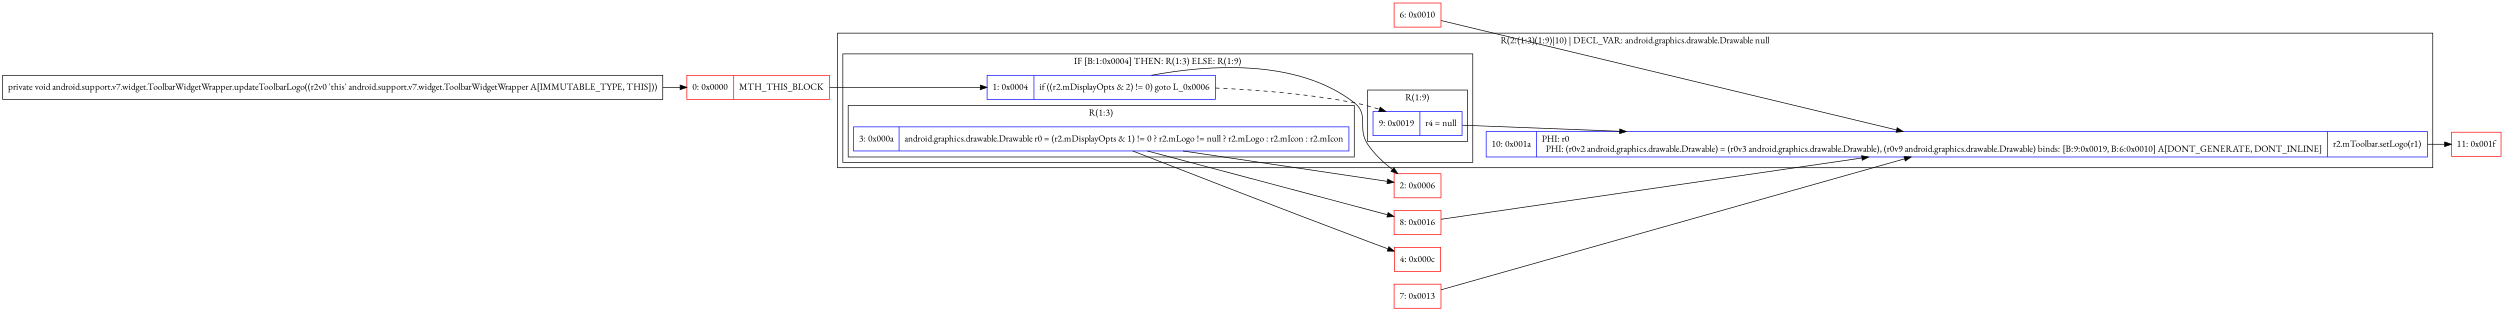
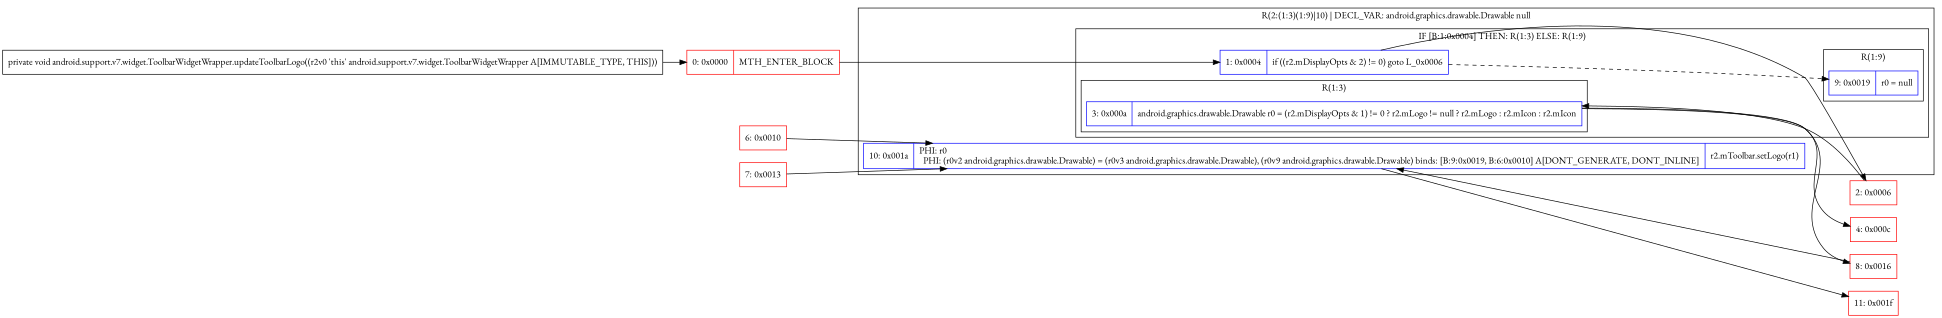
node "0: 0x0000": text "MTH_THIS_BLOCK" -> "MTH_ENTER_BLOCK"
node "9: 0x0019": text "r4 = null" -> "r0 = null"
edge "9: 0x0019" -> "10: 0x001a": removed
edge "3: 0x000a" -> "2: 0x0006": reversed
